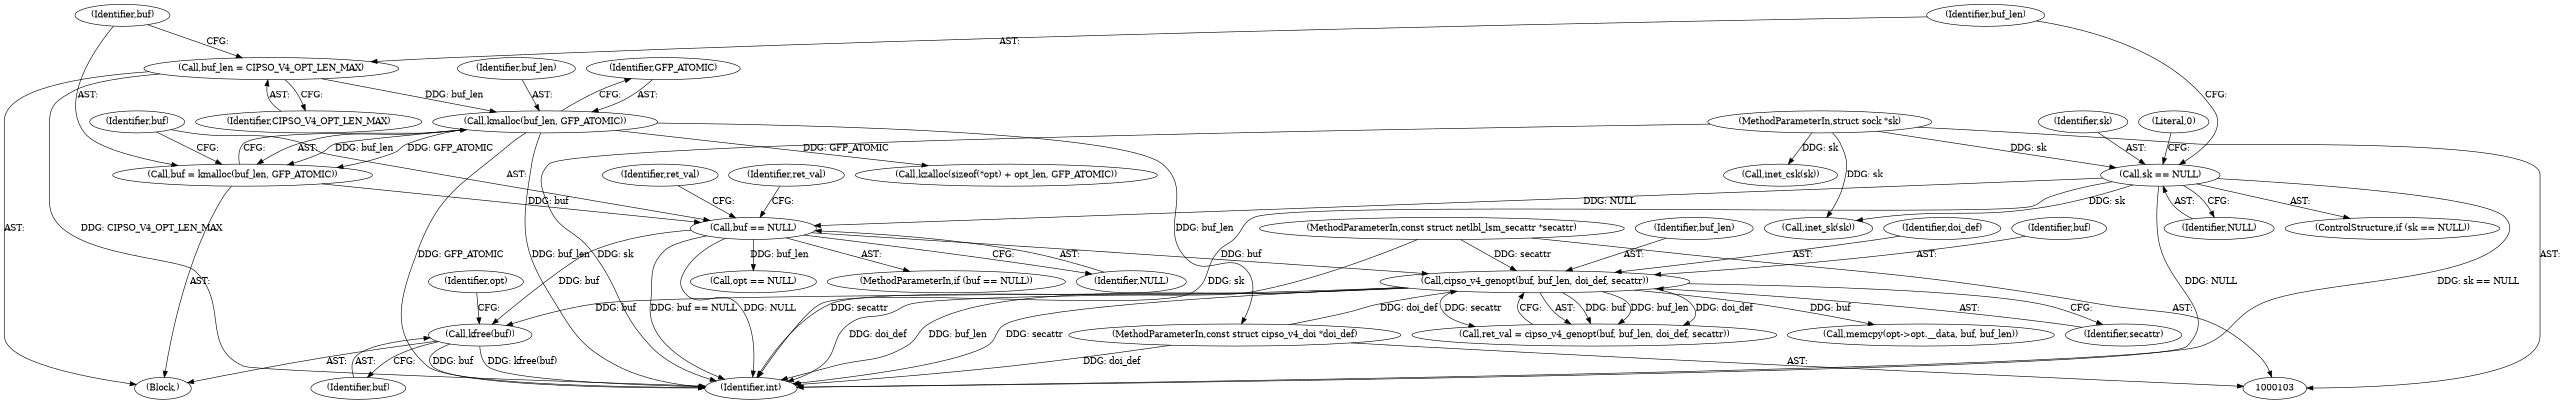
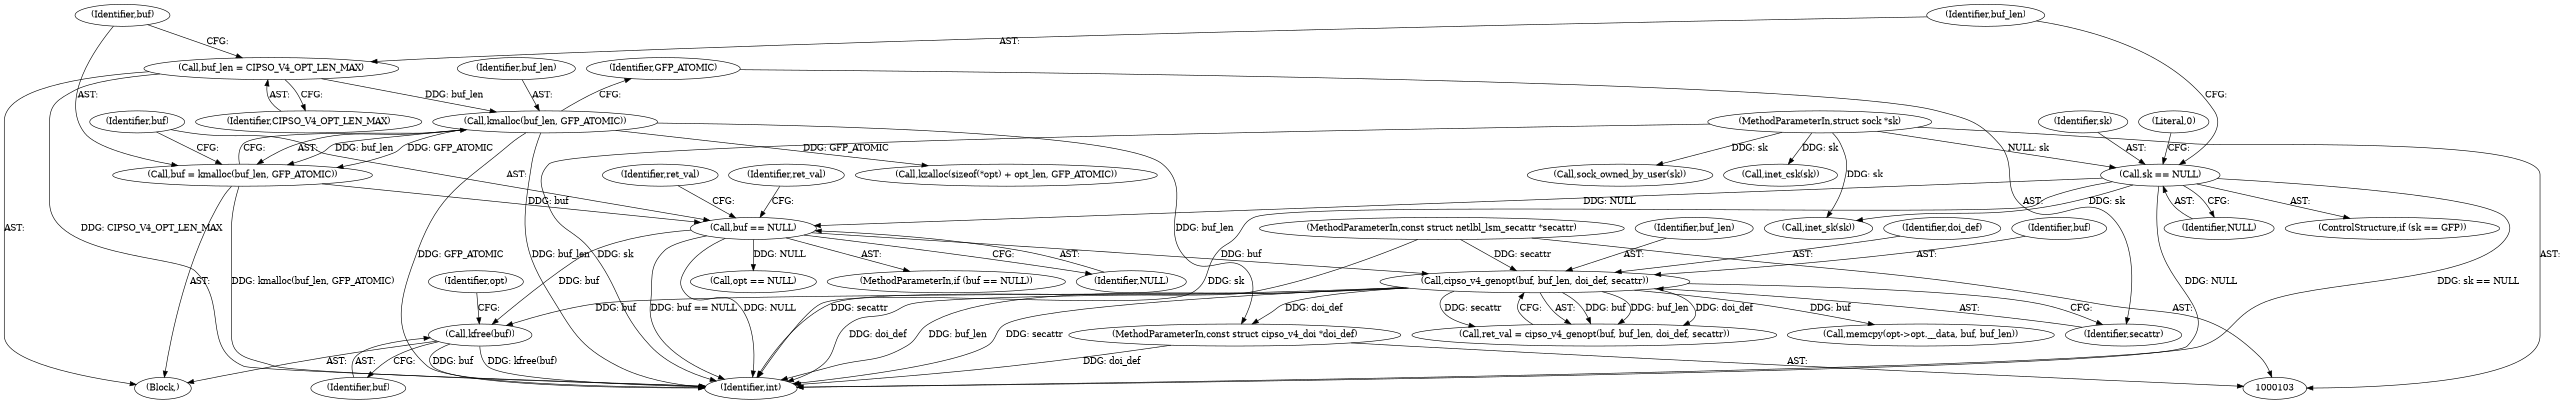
edge "(Identifier,GFP_ATOMIC)" -> "(Call,kmalloc(buf_len, GFP_ATOMIC))": now "(Identifier,GFP_ATOMIC)" -> "(Identifier,secattr)"
edge "(MethodParameterIn,struct sock *sk)" -> "(Call,sk == NULL)": label "DDG: sk" -> "NULL: sk"
node "(Call,sock_owned_by_user(sk))": added
node "(ControlStructure,if (sk == NULL))": label "(ControlStructure,if (sk == NULL))" -> "(ControlStructure,if (sk == GFP))"
edge "(Call,buf == NULL)" -> "(Call,opt == NULL)": label "DDG: buf_len" -> "DDG: NULL"
edge "(MethodParameterIn,const struct cipso_v4_doi *doi_def)" -> "(Call,cipso_v4_genopt(buf, buf_len, doi_def, secattr))": reversed
edge "(Call,buf = kmalloc(buf_len, GFP_ATOMIC))" -> "(Identifier,int)": added, label "DDG: kmalloc(buf_len, GFP_ATOMIC)"
